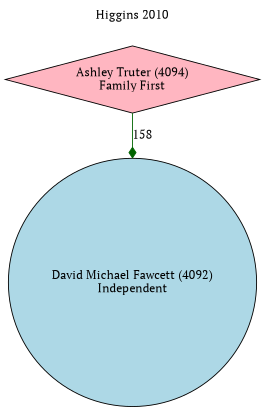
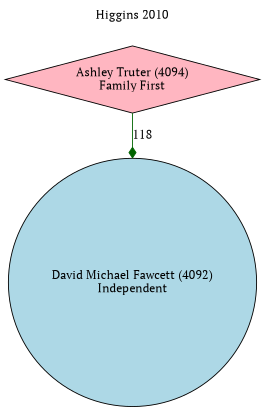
edge "Ashley Truter (4094) Family First" -> "David Michael Fawcett (4092) Independent": label "158" -> "118"
